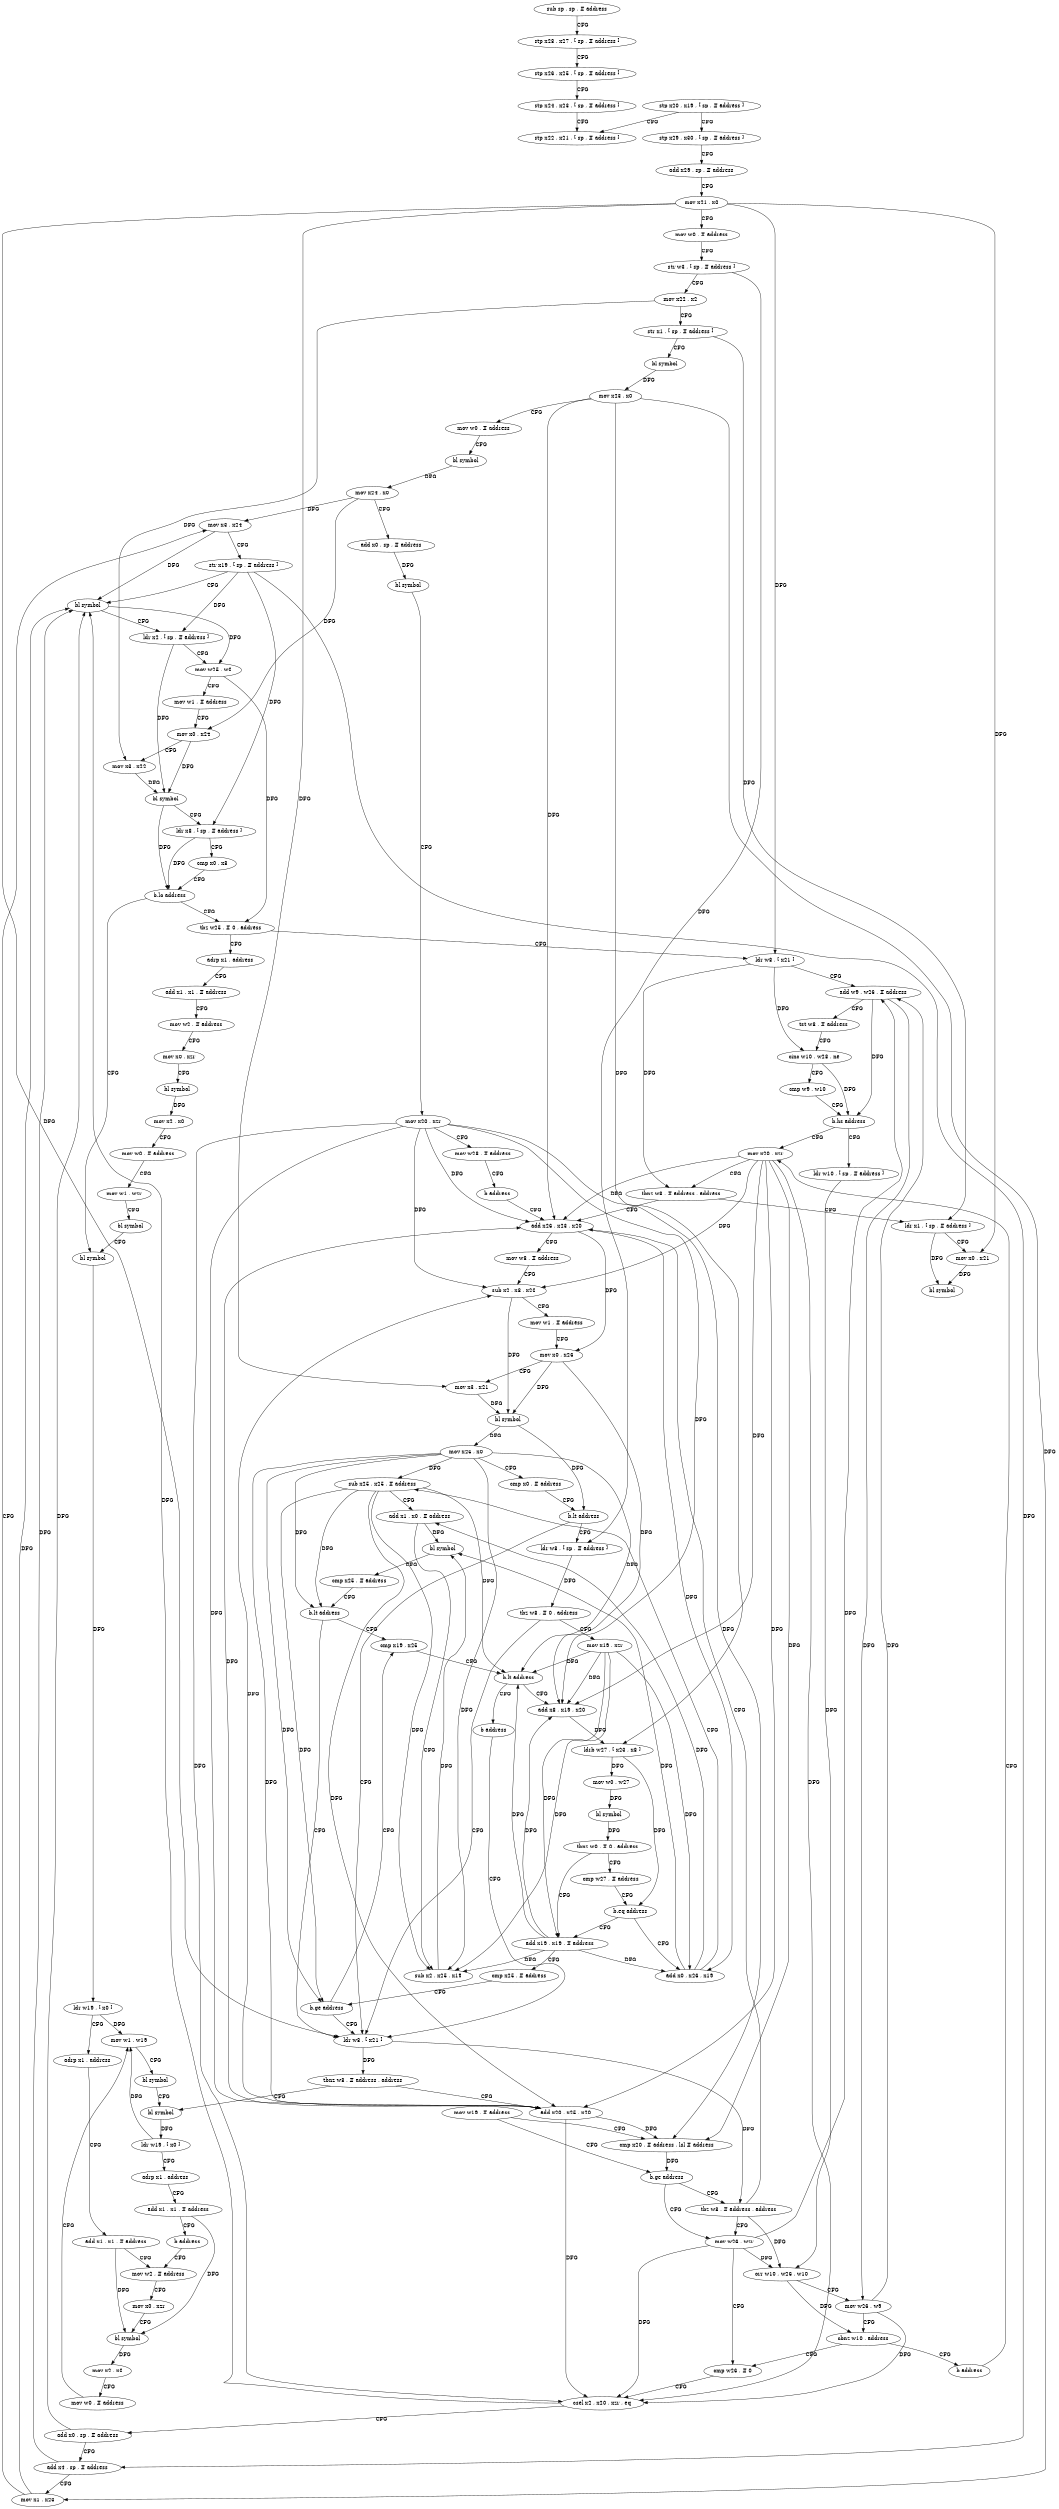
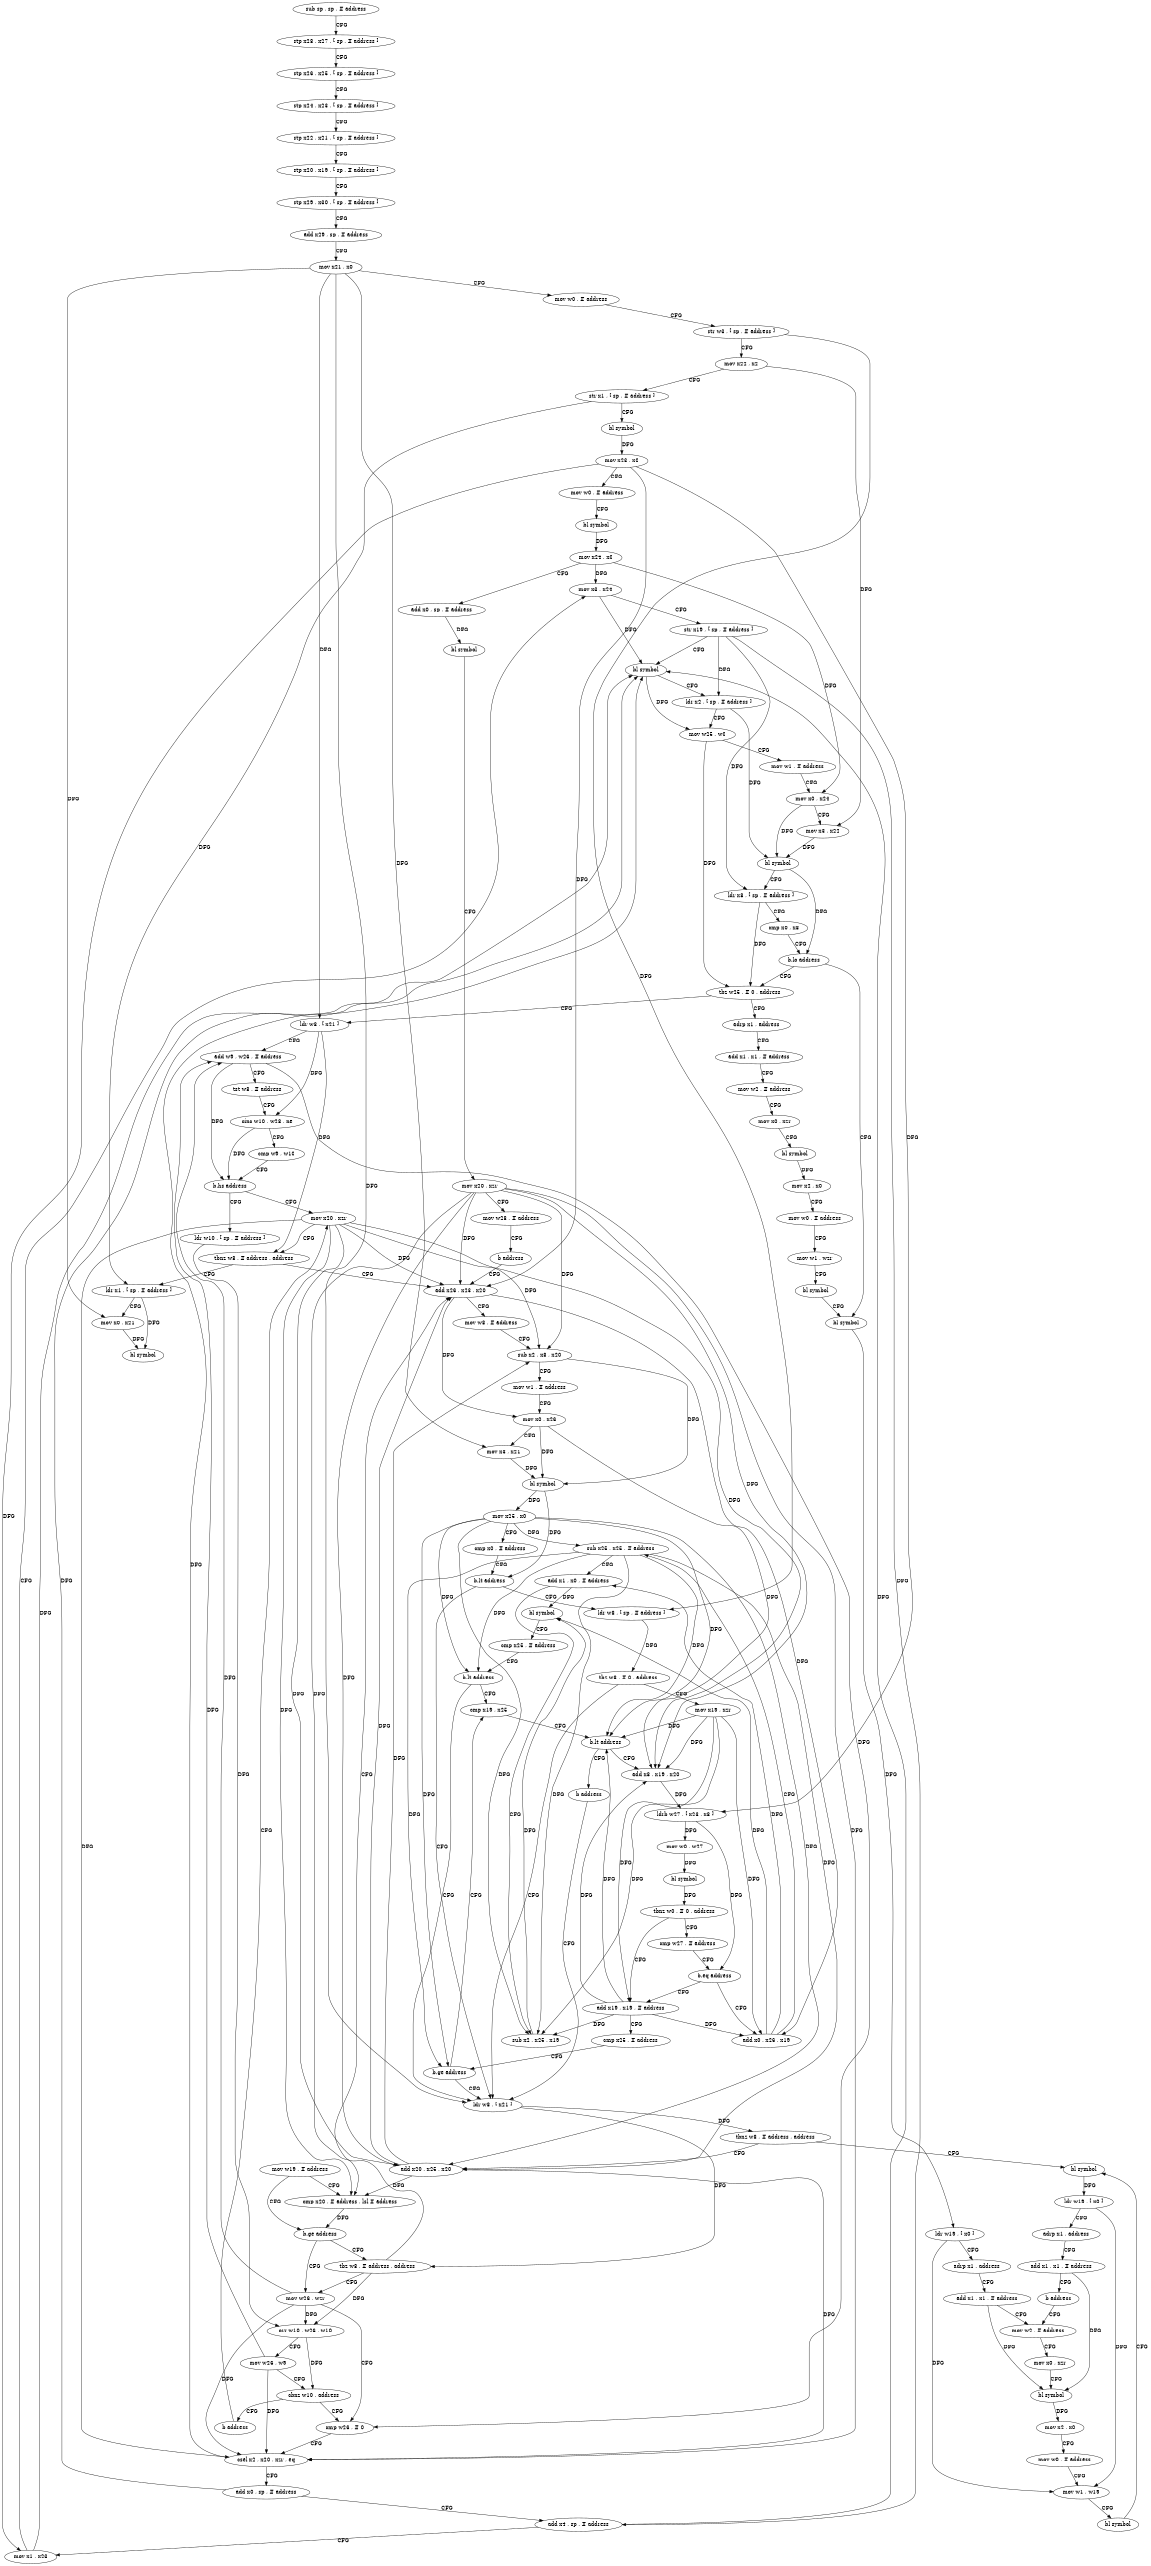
edge "stp x20 , x19 , [ sp , # address ]" -> "stp x22 , x21 , [ sp , # address ]": reversed
edge "ldr x8 , [ sp , # address ]" -> "b.lo address": now "ldr x8 , [ sp , # address ]" -> "tbz w25 , # 0 , address"
edge "add w9 , w26 , # address" -> "mov w26 , w9": now "add w9 , w26 , # address" -> "cmp w26 , # 0"
